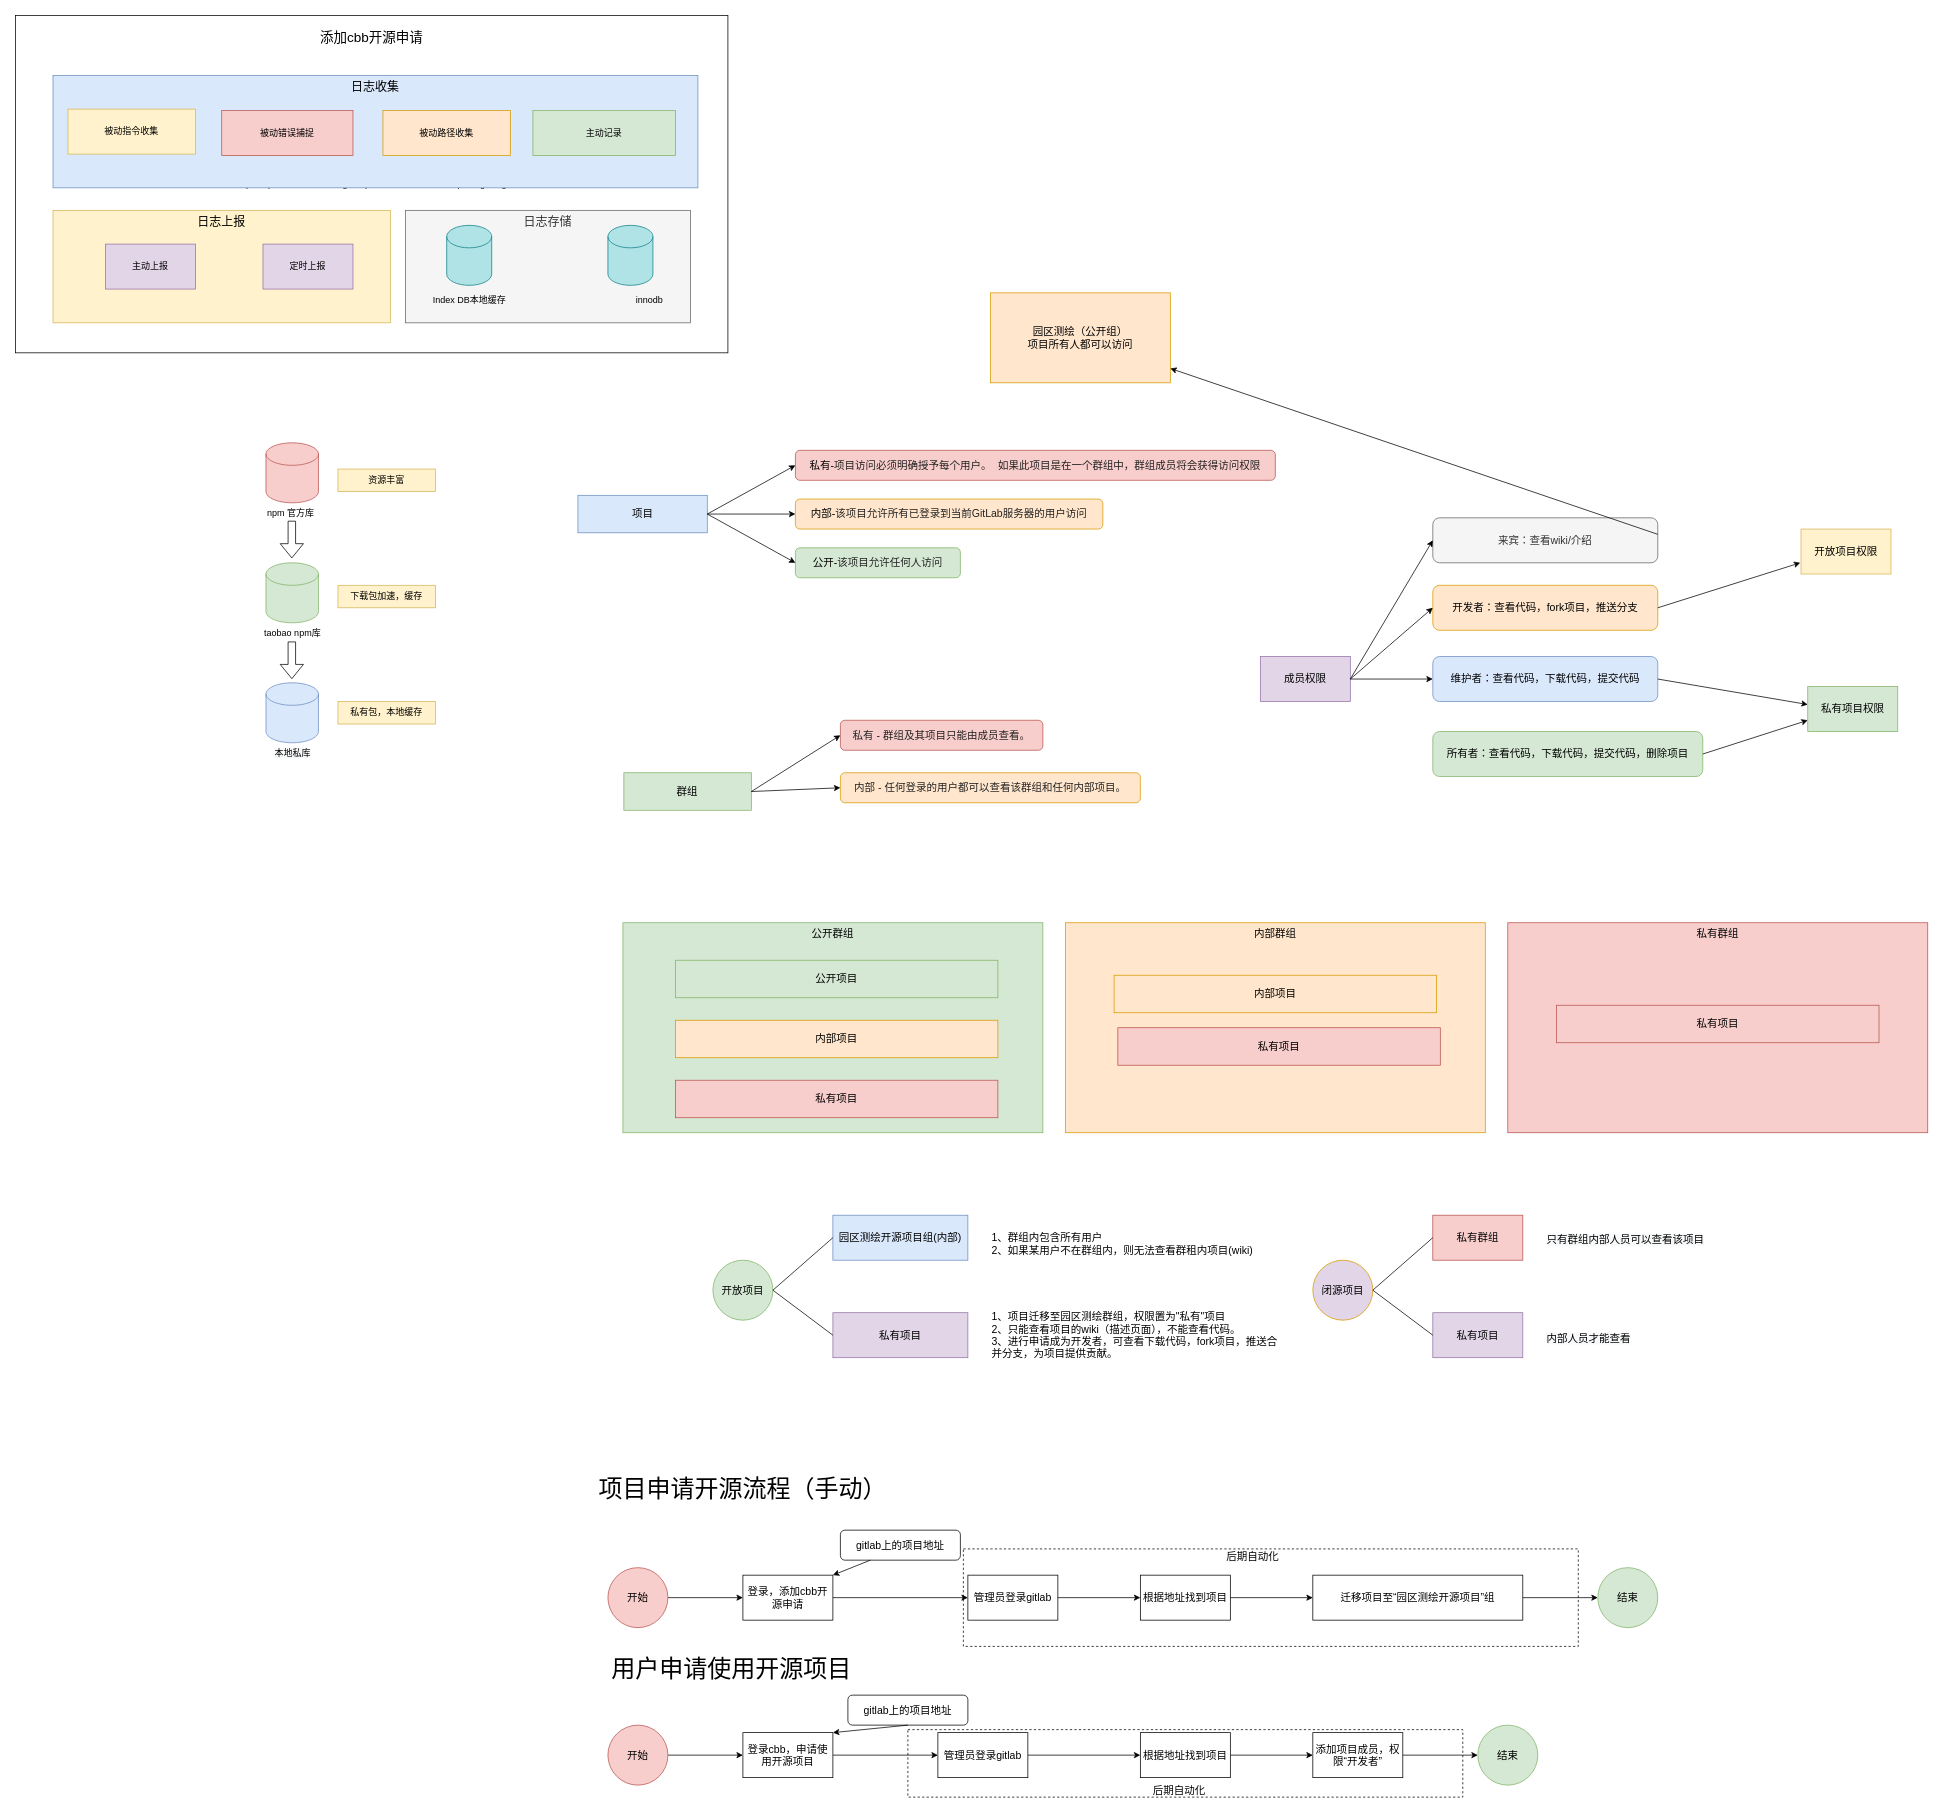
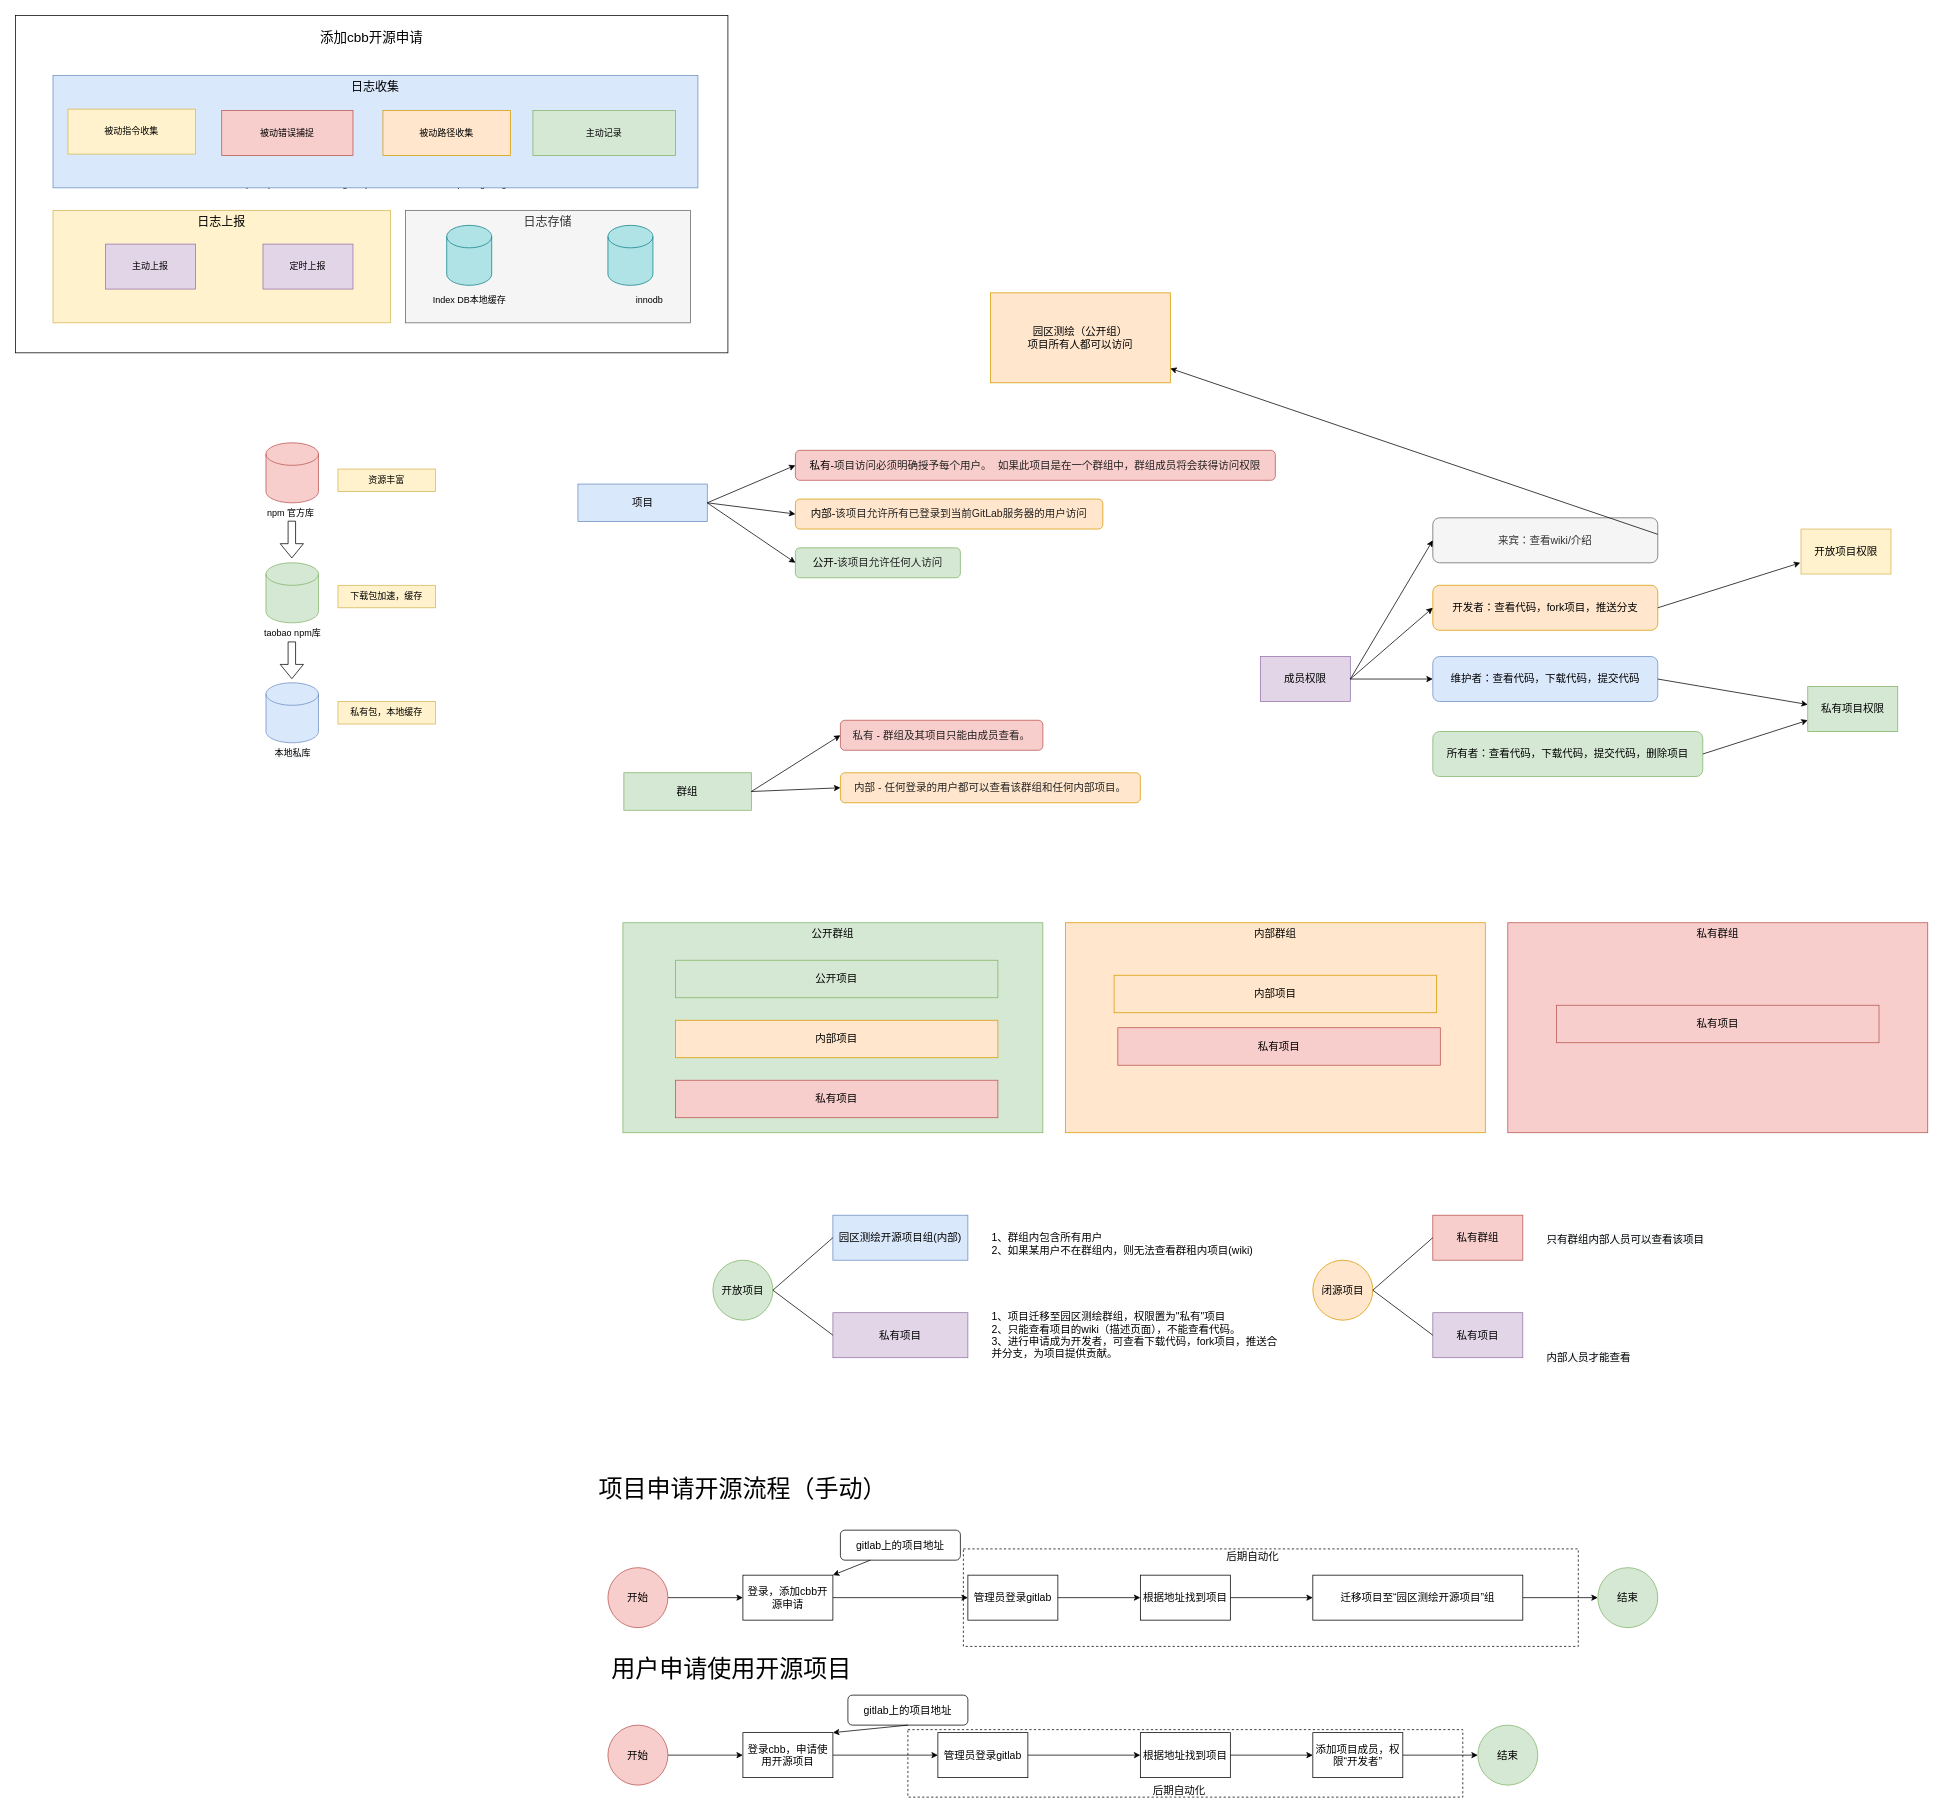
node "项目": moved (643, 514) -> (643, 503)
node "闭源项目": fillcolor #e1d5e7 -> #ffe6cc
node "内部人员才能查看": moved (1677, 1339) -> (1677, 1358)
